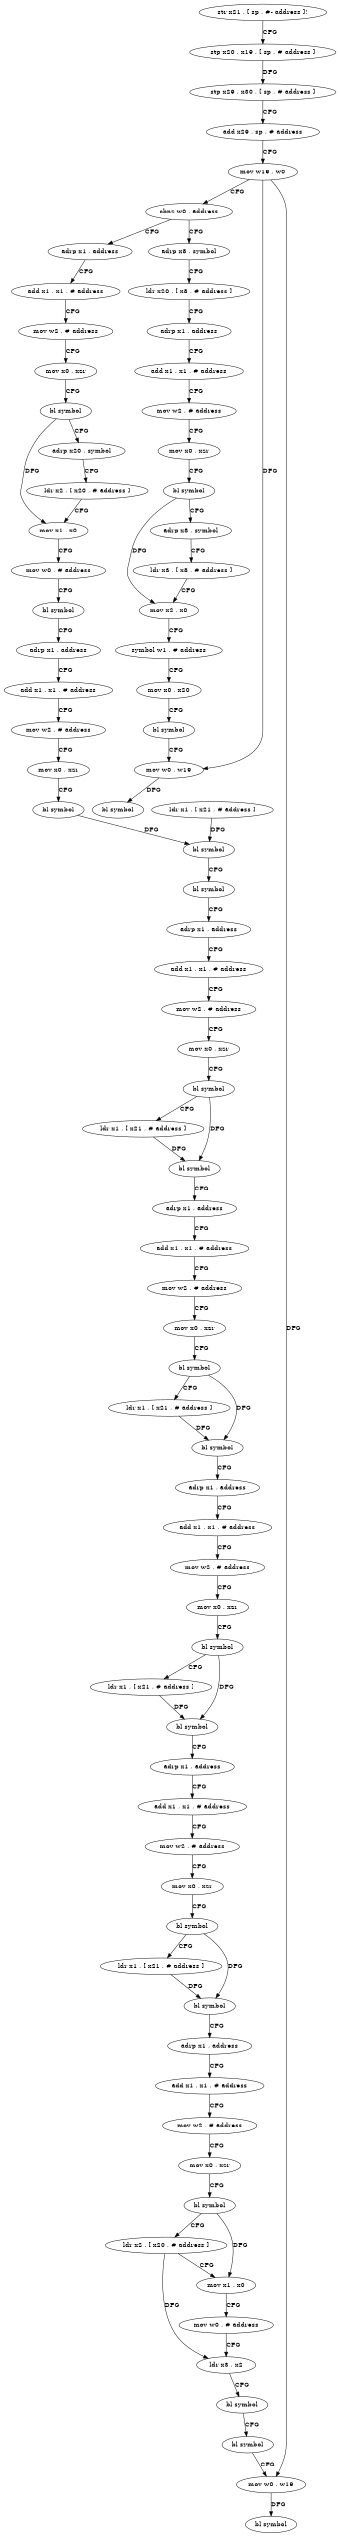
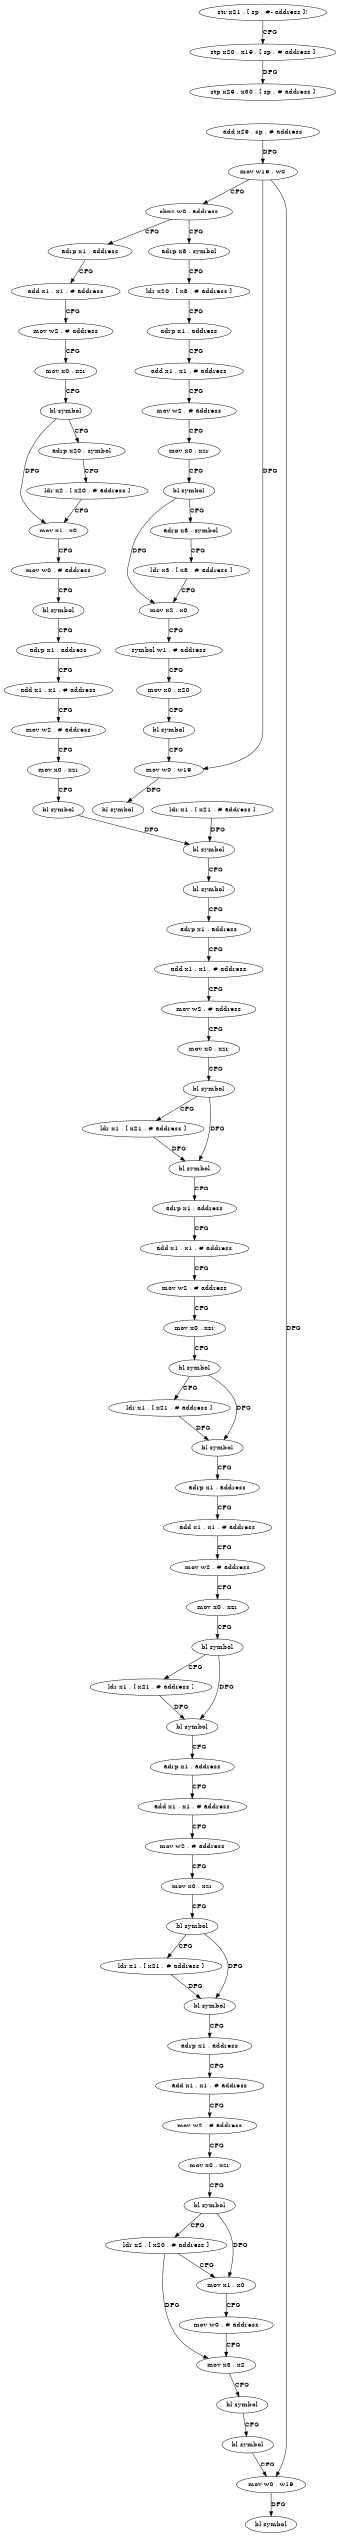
edge "stp x29 , x30 , [ sp , # address ]" -> "add x29 , sp , # address": removed, label "CFG"
edge "add x29 , sp , # address" -> "mov w19 , w0": label "CFG" -> "DFG"
node "ldr x3 , x2": label "ldr x3 , x2" -> "mov x3 , x2"
